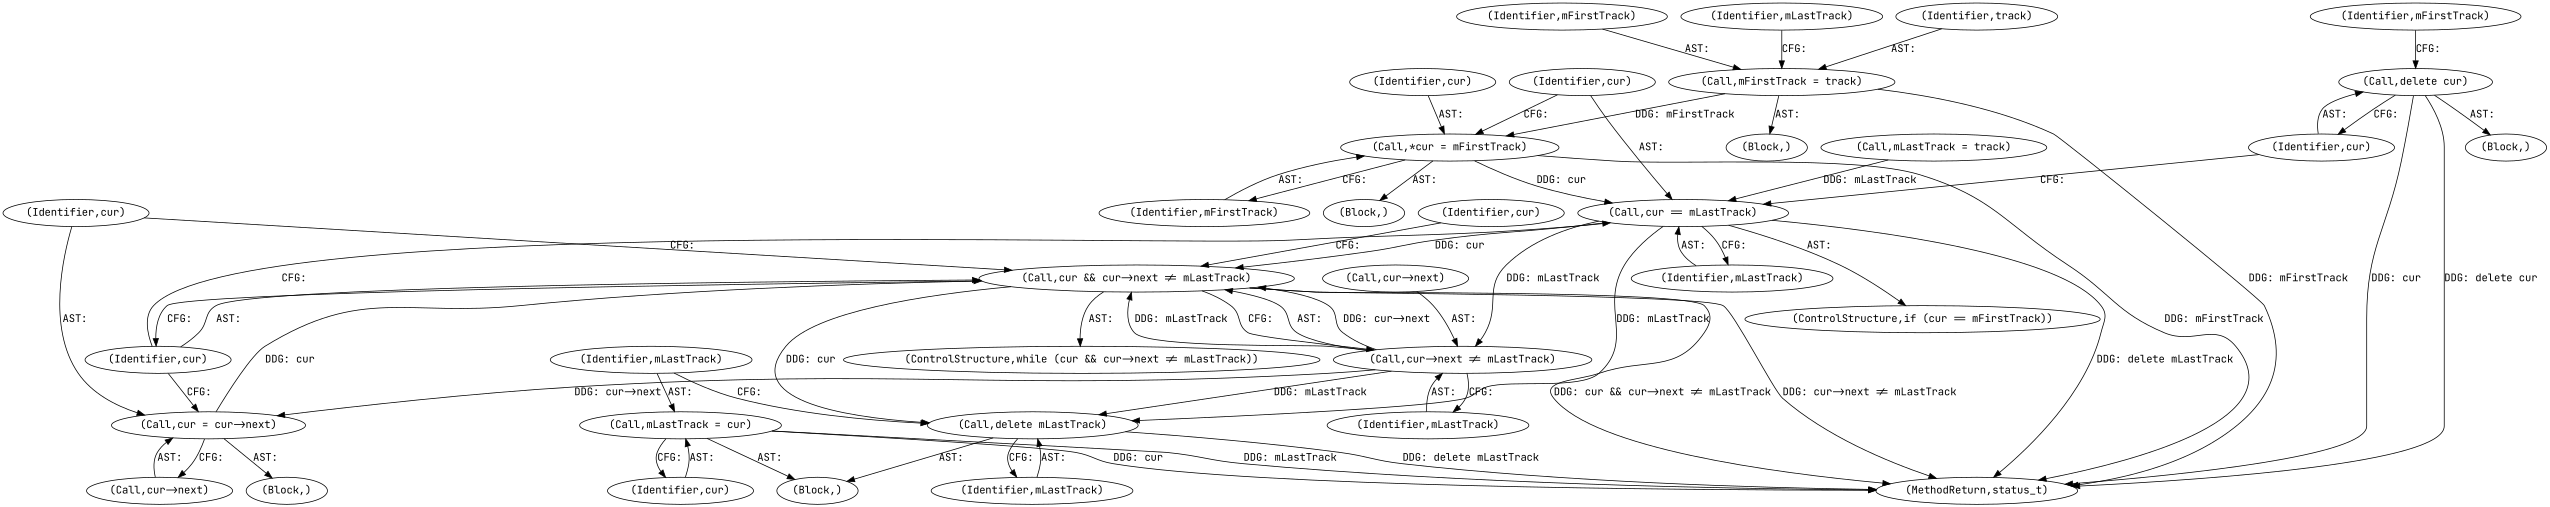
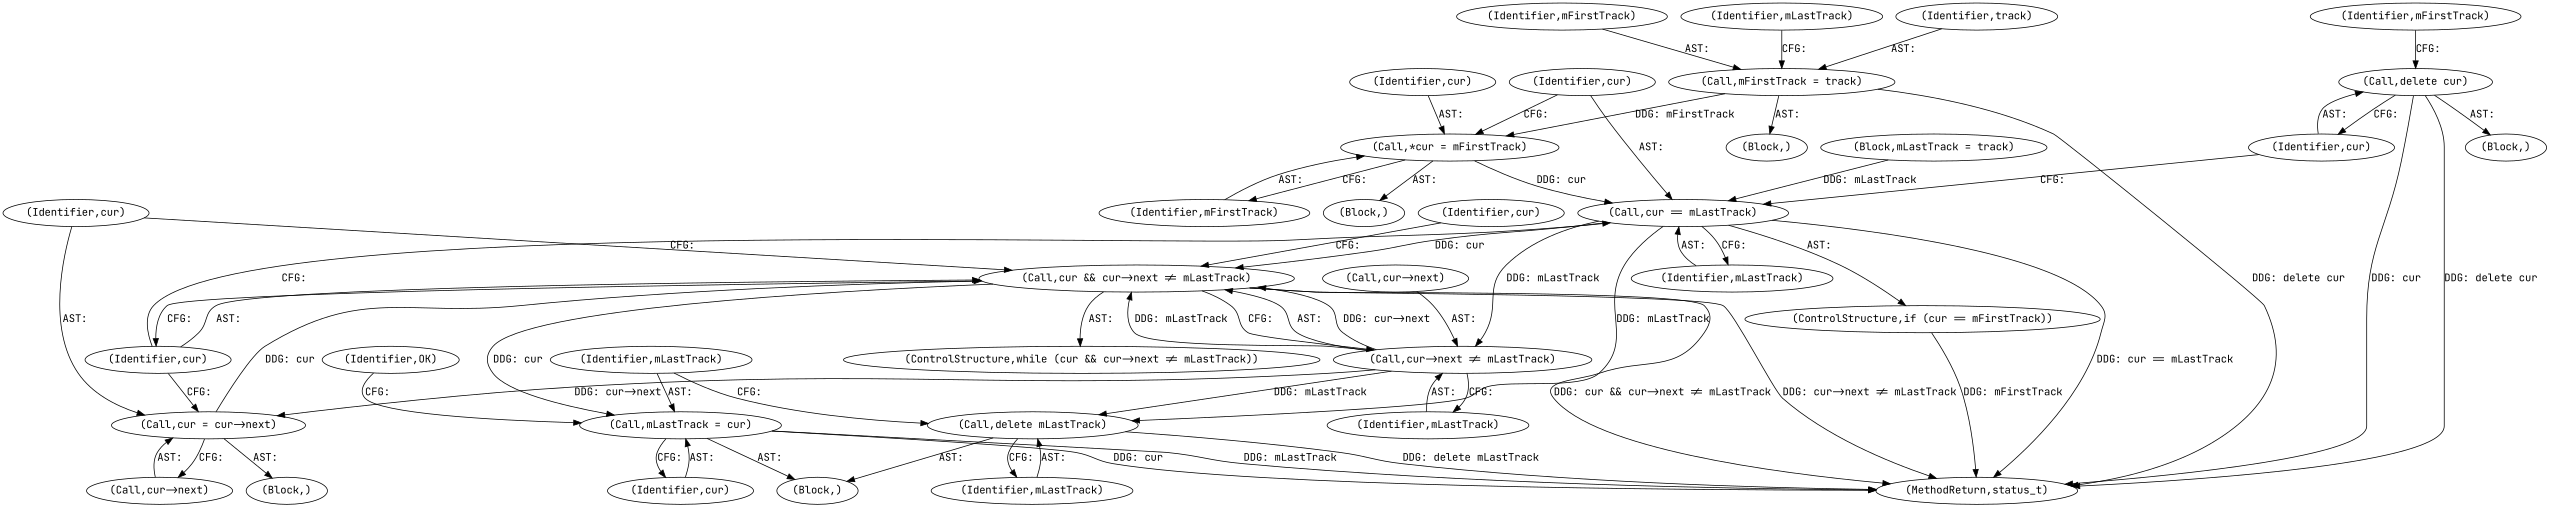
node "(Call,mLastTrack = track)": label "(Call,mLastTrack = track)" -> "(Block,mLastTrack = track)"
edge "(Call,*cur = mFirstTrack)" -> "(MethodReturn,status_t)": now "(ControlStructure,if (cur == mFirstTrack))" -> "(MethodReturn,status_t)"
edge "(Call,mFirstTrack = track)" -> "(MethodReturn,status_t)": label "DDG: mFirstTrack" -> "DDG: delete cur"
edge "(Call,cur && cur->next != mLastTrack)" -> "(Call,delete mLastTrack)": now "(Call,cur && cur->next != mLastTrack)" -> "(Call,mLastTrack = cur)"
node "(Identifier,OK)": added
edge "(Call,cur == mLastTrack)" -> "(MethodReturn,status_t)": label "DDG: delete mLastTrack" -> "DDG: cur == mLastTrack"
